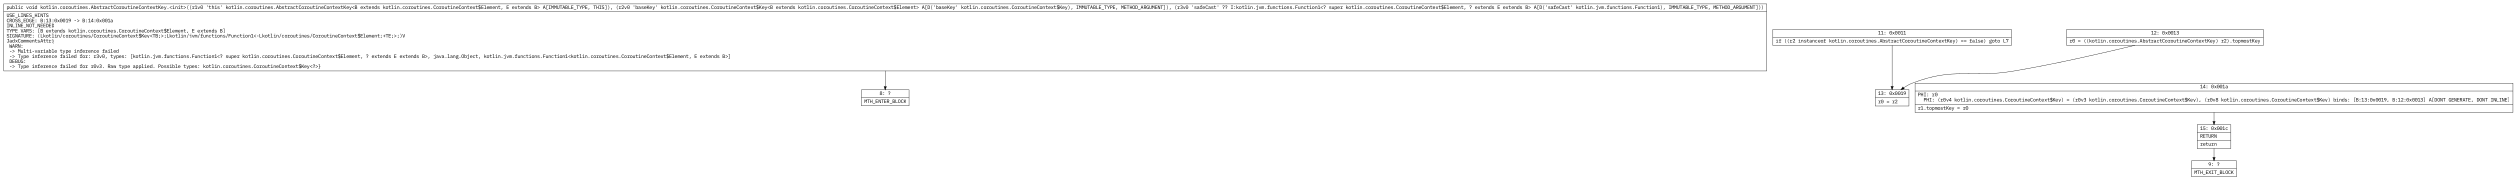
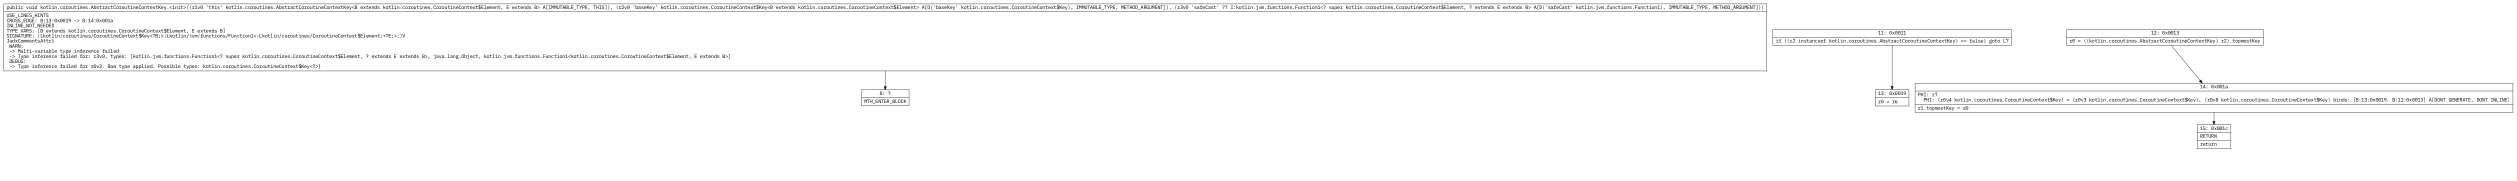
edge "12: 0x0013" -> "13: 0x0019": now "12: 0x0013" -> "14: 0x001a"
node "14: 0x001a": text "PHI: r0" -> "PHI: r7"
node "13: 0x0019": text "r0 = r2" -> "r0 = r6"
node "9: ?": removed
